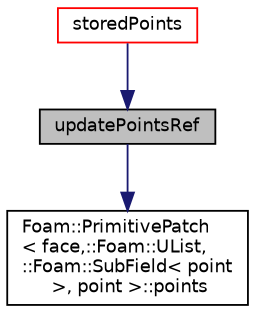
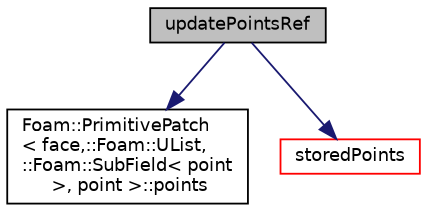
edge "storedPoints" -> "updatePointsRef": reversed
